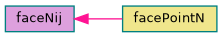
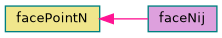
edge "facePointN" -> "faceNij": reversed
